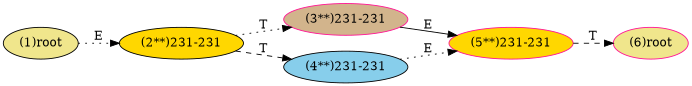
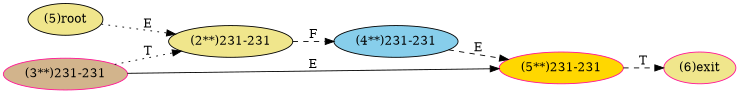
edge "(2**)231-231" -> "(3**)231-231": reversed
node "(1)root": label "(1)root" -> "(5)root"
node "(2**)231-231": fillcolor gold -> khaki
node "(6)root": label "(6)root" -> "(6)exit"
edge "(2**)231-231" -> "(4**)231-231": label "T" -> "F"
edge "(4**)231-231" -> "(5**)231-231": style dotted -> dashed
